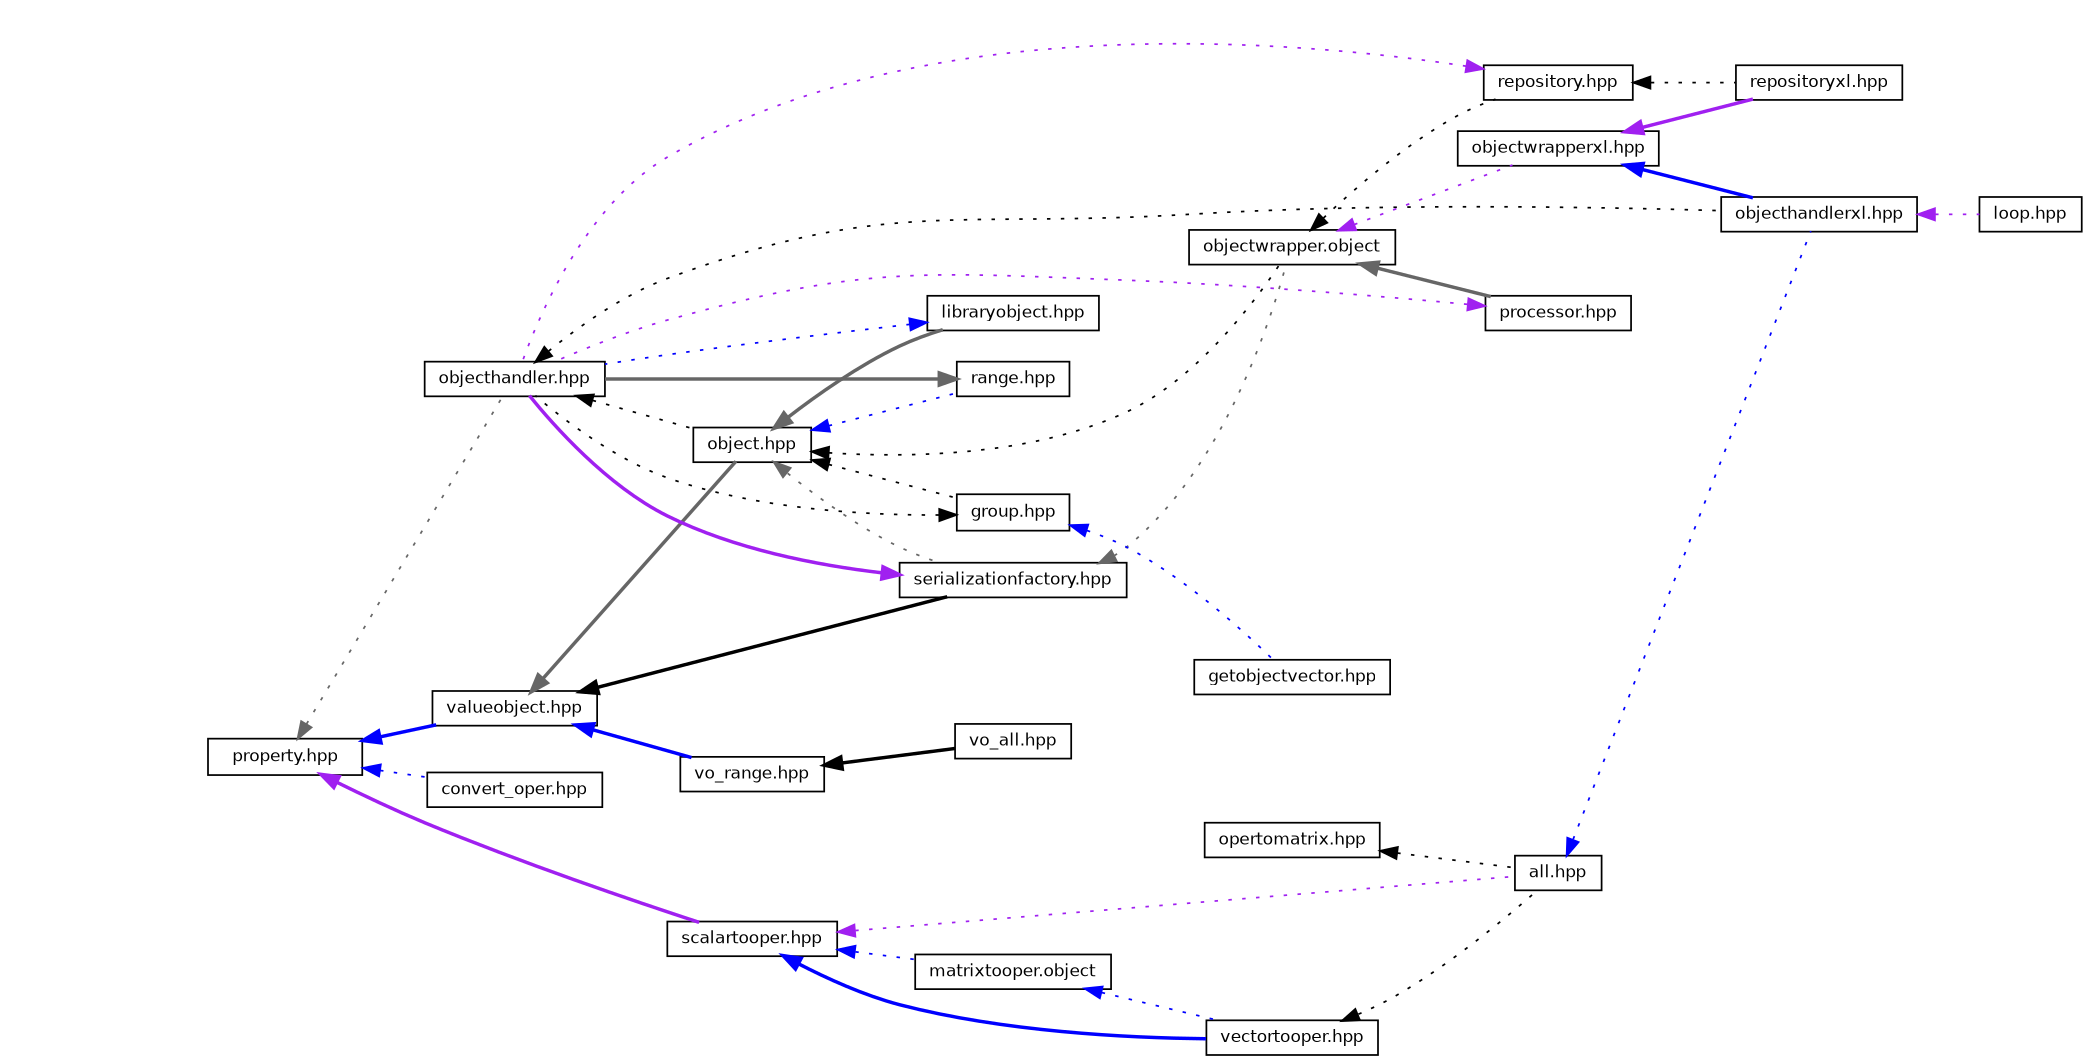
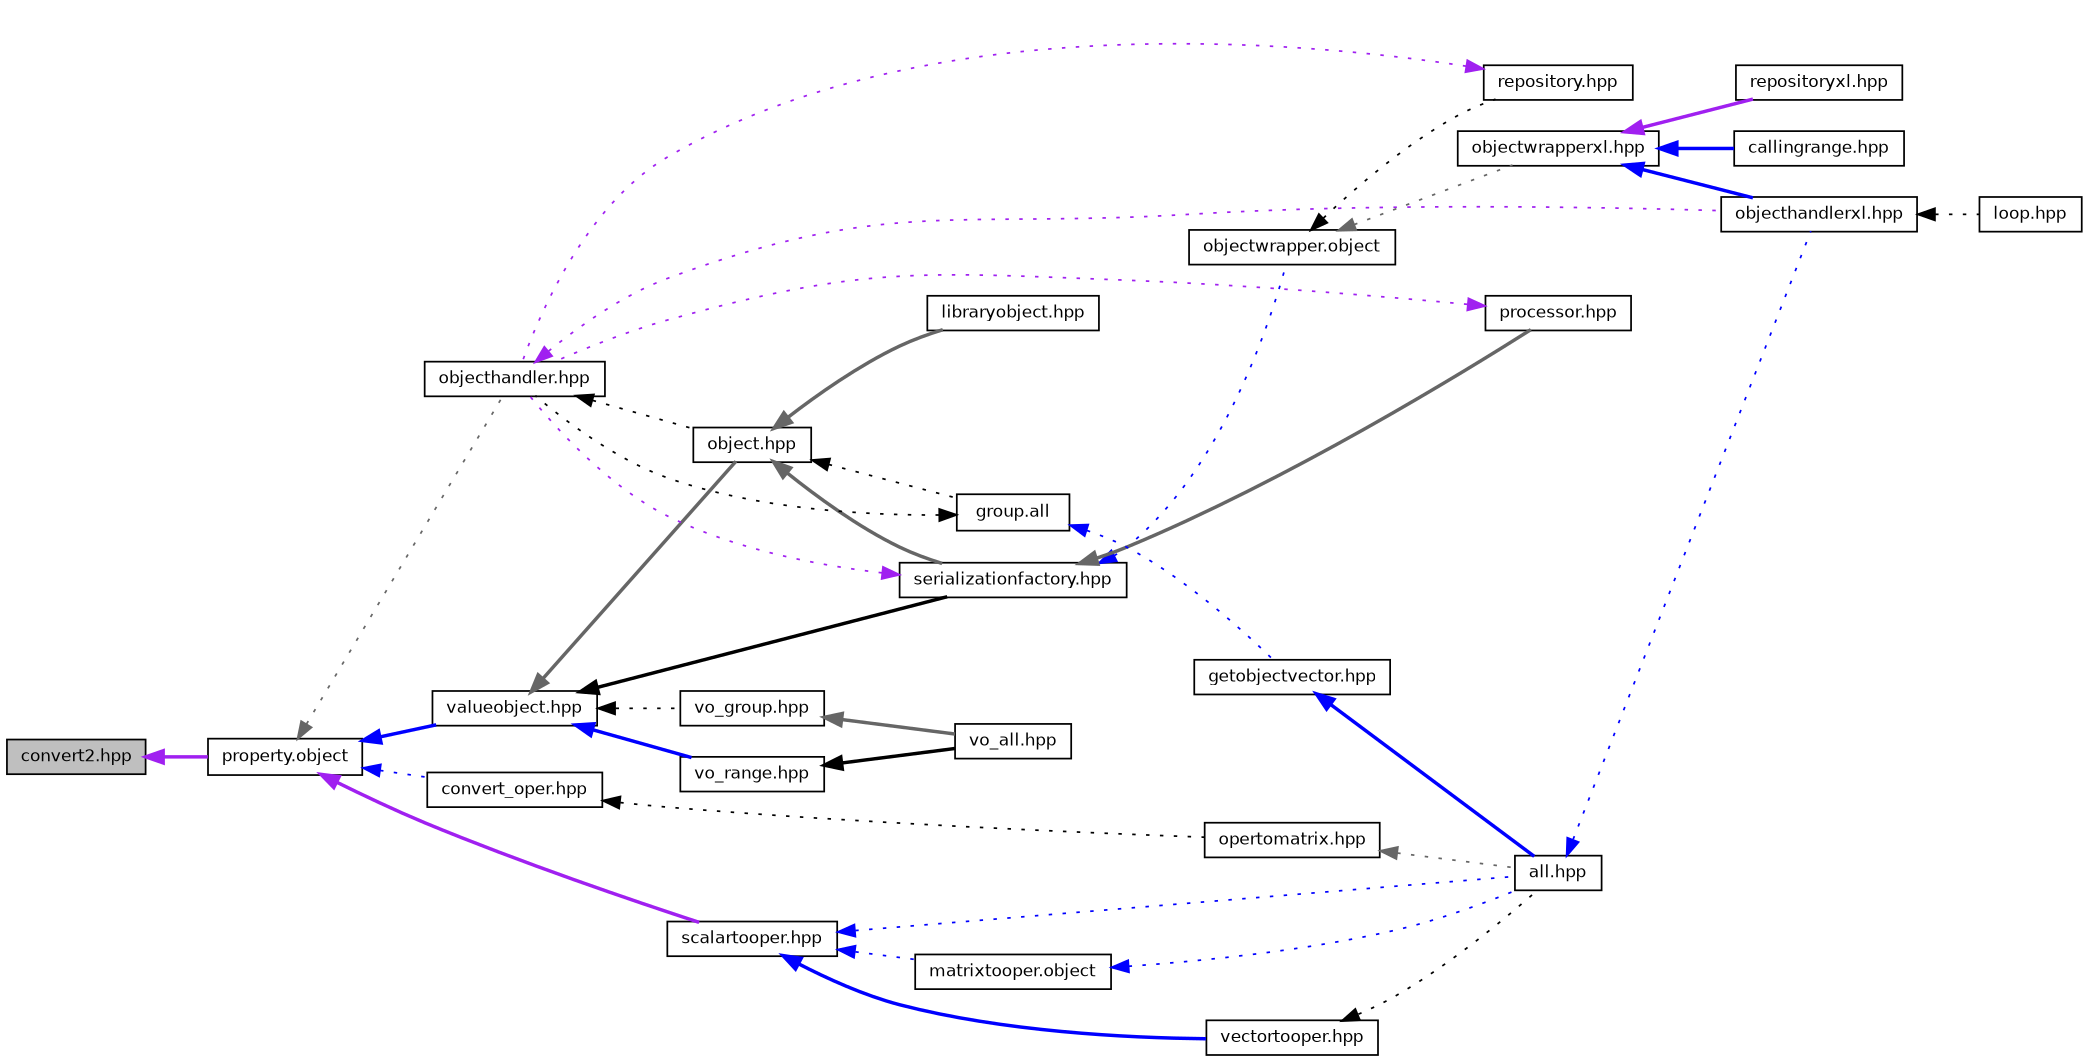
edge "repositoryxl.hpp" -> "repository.hpp": removed
node "callingrange.hpp": added
edge "objectwrapperxl.hpp" -> "objectwrapper.object": color purple -> gray40
edge "loop.hpp" -> "objecthandlerxl.hpp": color purple -> black
edge "objecthandlerxl.hpp" -> "objecthandler.hpp": color black -> purple
edge "processor.hpp" -> "objectwrapper.object": now "processor.hpp" -> "serializationfactory.hpp"
edge "objecthandler.hpp" -> "libraryobject.hpp": removed
node "range.hpp": removed
edge "objectwrapper.object" -> "serializationfactory.hpp": color gray40 -> blue
edge "objectwrapper.object" -> "object.hpp": removed
node "group.hpp": label "group.hpp" -> "group.all"
edge "serializationfactory.hpp" -> "object.hpp": style dotted -> bold
edge "objecthandler.hpp" -> "serializationfactory.hpp": style bold -> dotted
node "vo_group.hpp": added
node "convert2.hpp": added
node "property.hpp": label "property.hpp" -> "property.object"
edge "all.hpp" -> "getobjectvector.hpp": added
edge "opertomatrix.hpp" -> "convert_oper.hpp": added
edge "all.hpp" -> "opertomatrix.hpp": color black -> gray40
edge "all.hpp" -> "scalartooper.hpp": color purple -> blue
edge "vectortooper.hpp" -> "matrixtooper.object": now "all.hpp" -> "matrixtooper.object"
